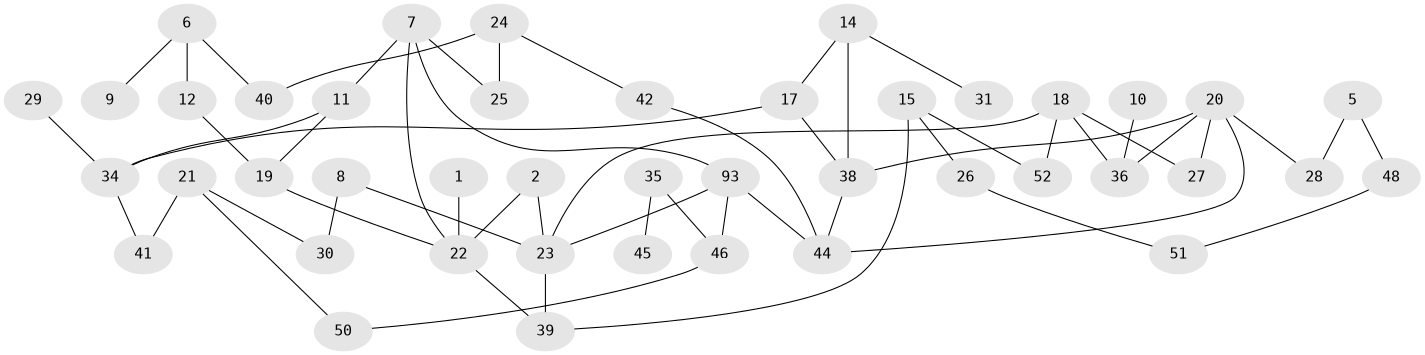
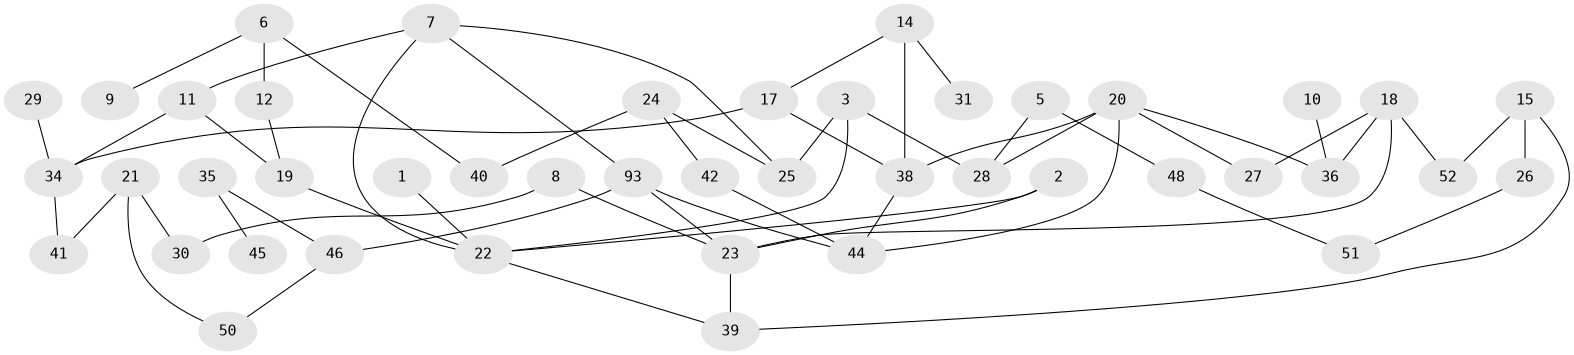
node "3": added
